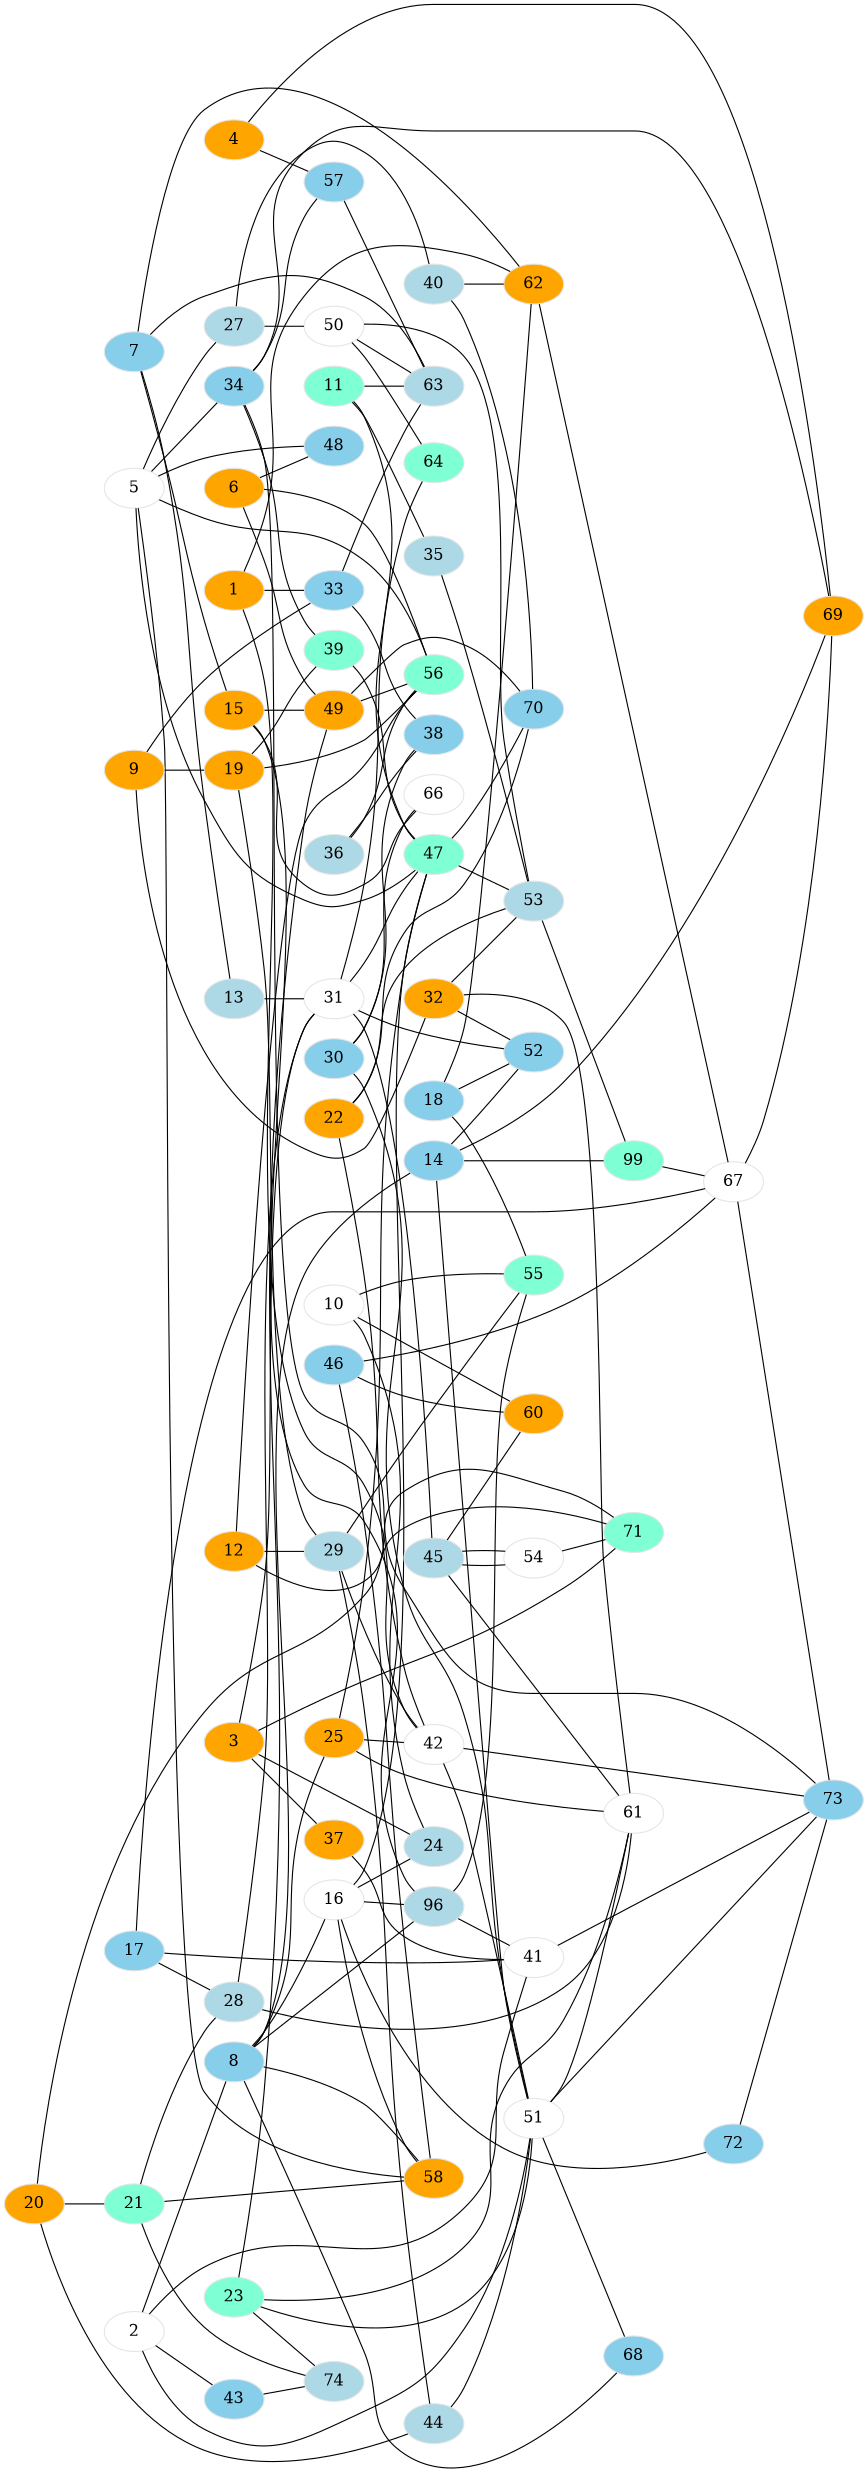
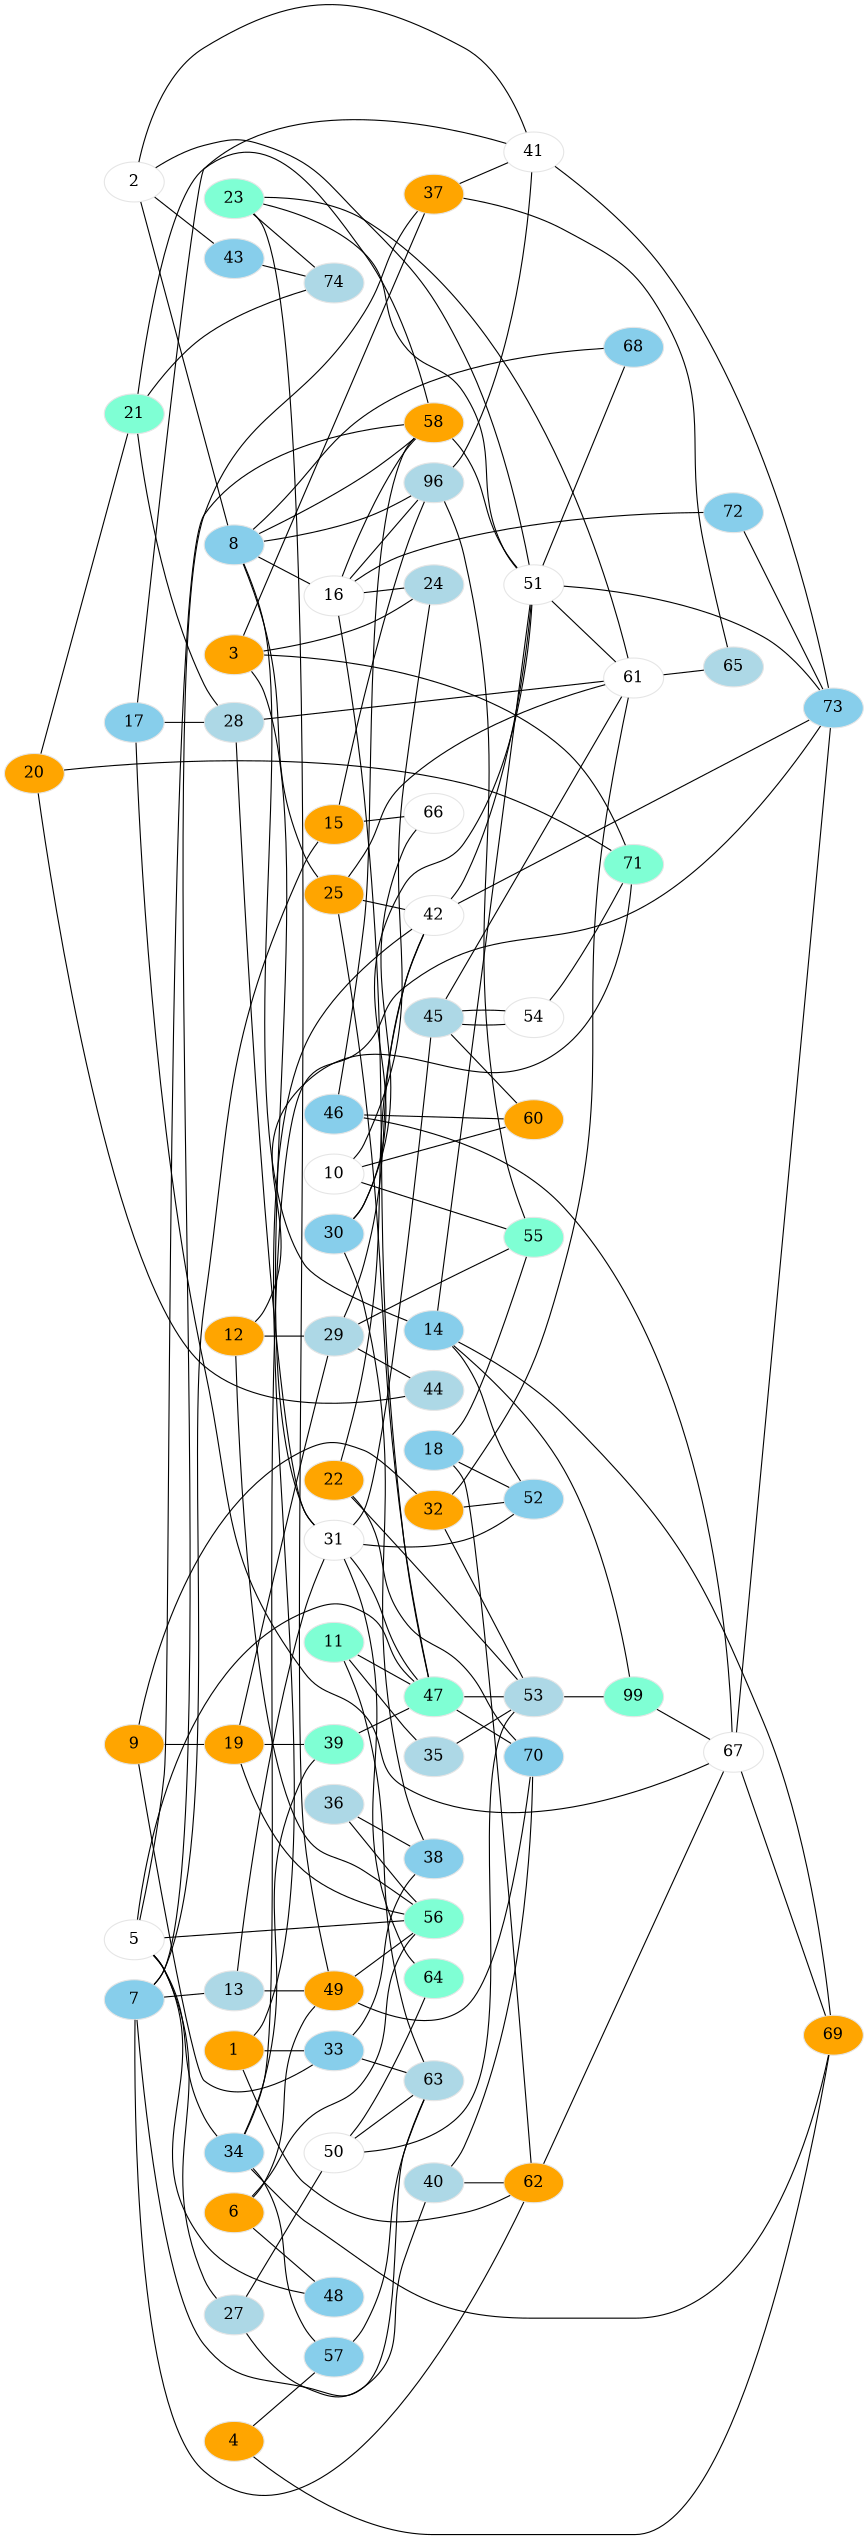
node "65": added
edge "15" -- "49": now "13" -- "49"
edge "37" -- "7": added
edge "51" -- "44": now "51" -- "58"
